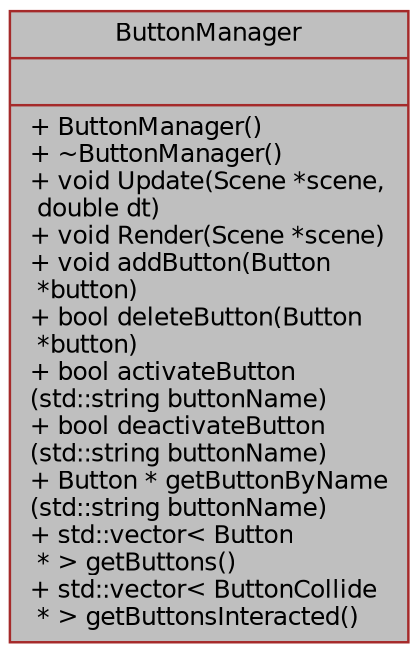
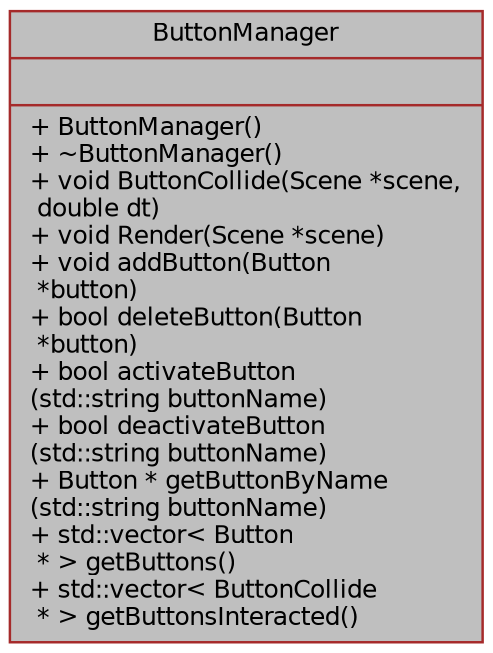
node "ButtonManager": text "+ void Update(Scene *scene," -> "+ void ButtonCollide(Scene *scene,"
